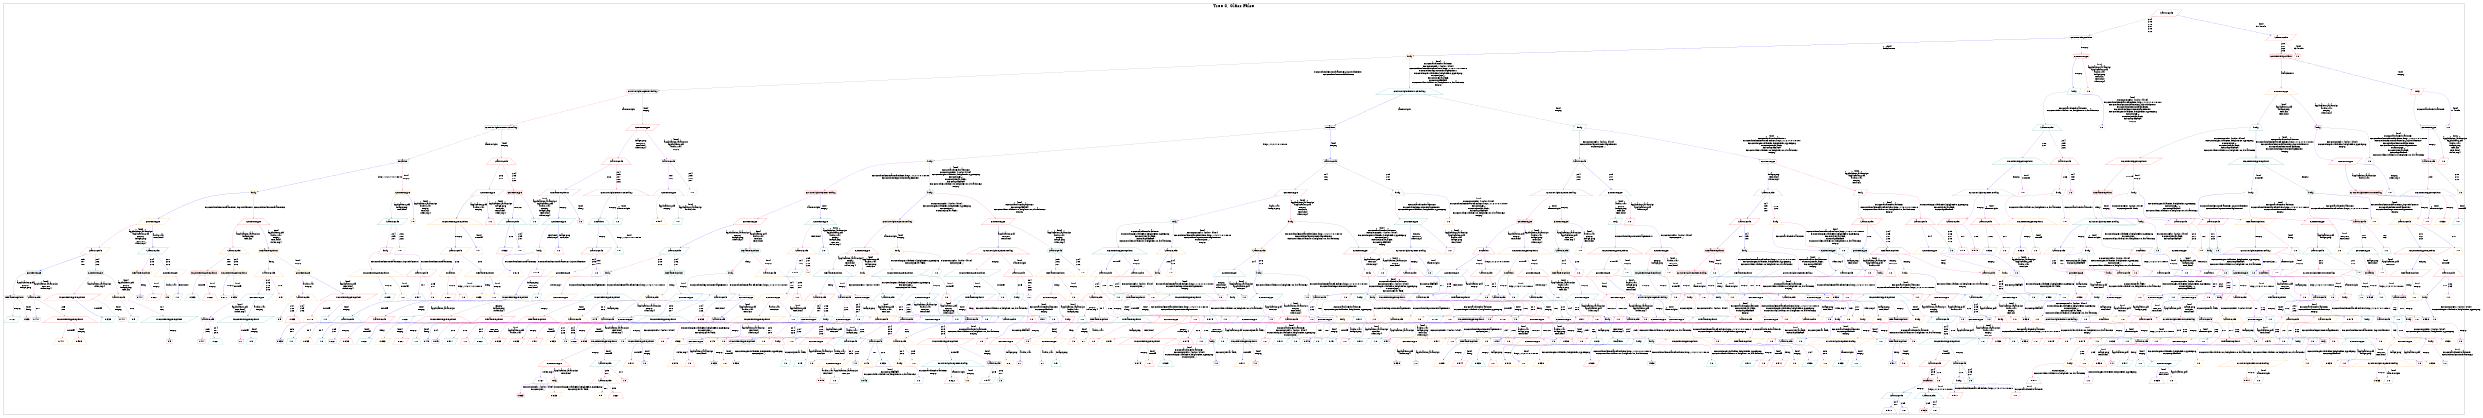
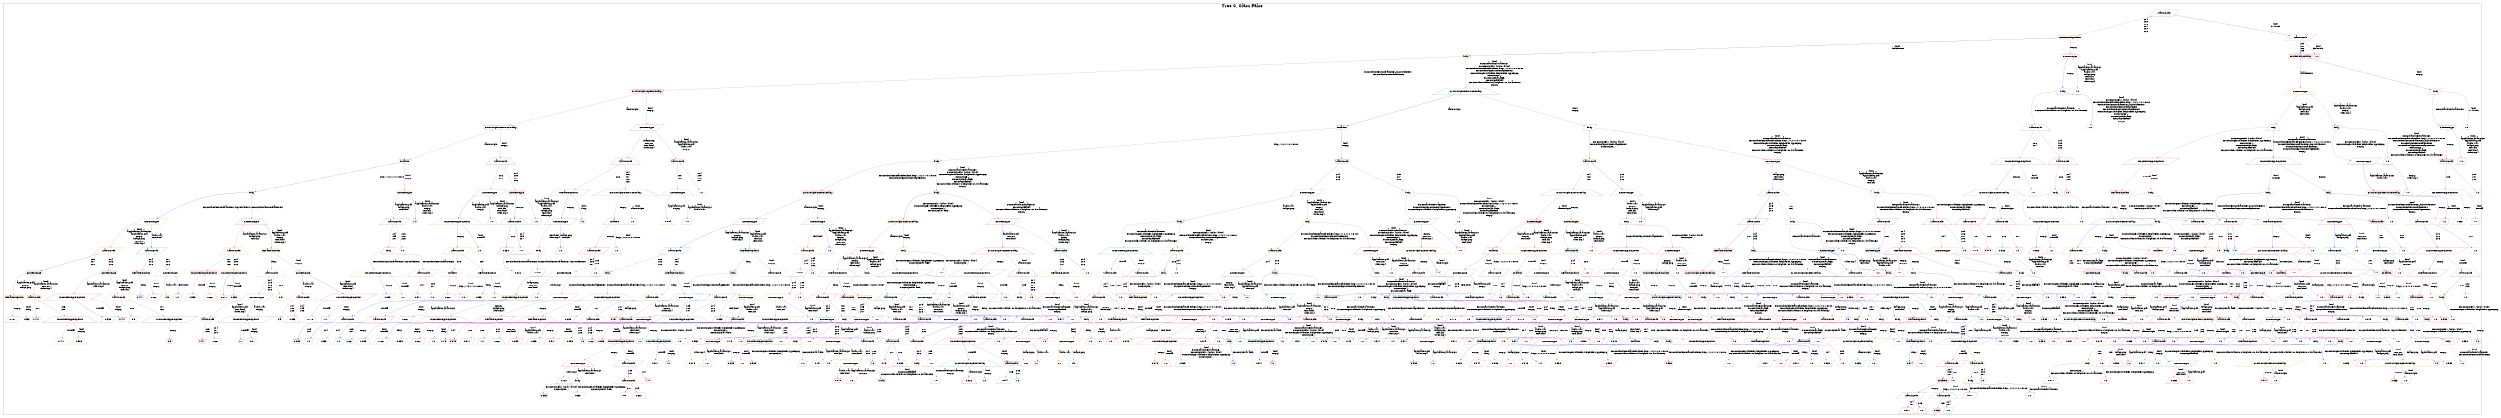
node "0.625": added
